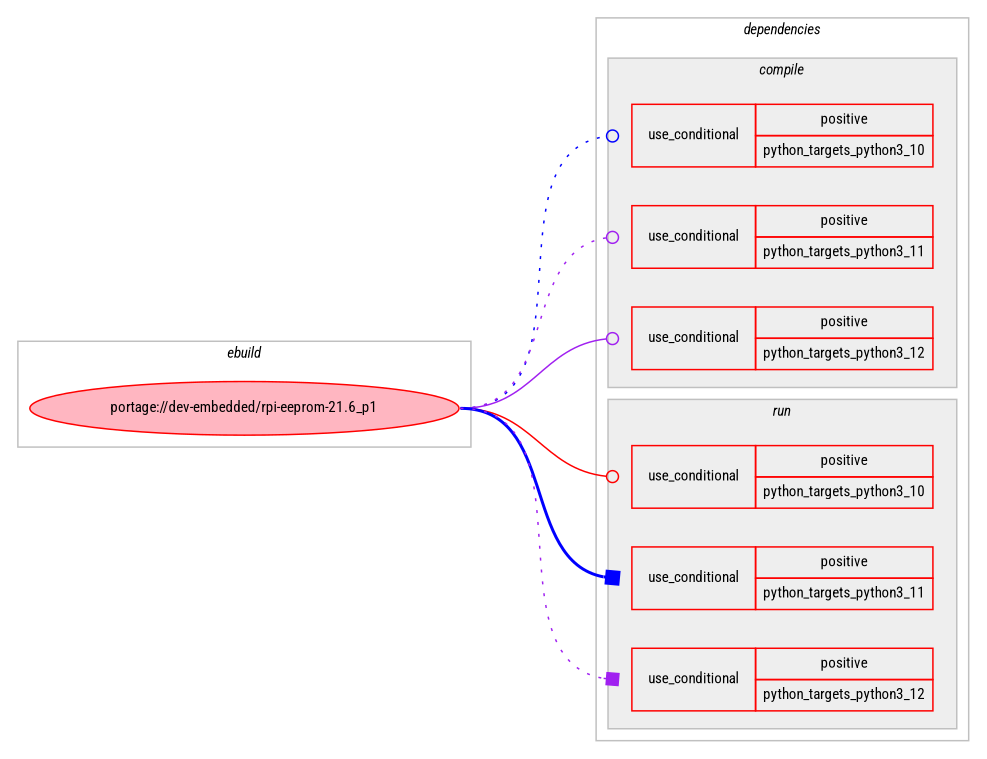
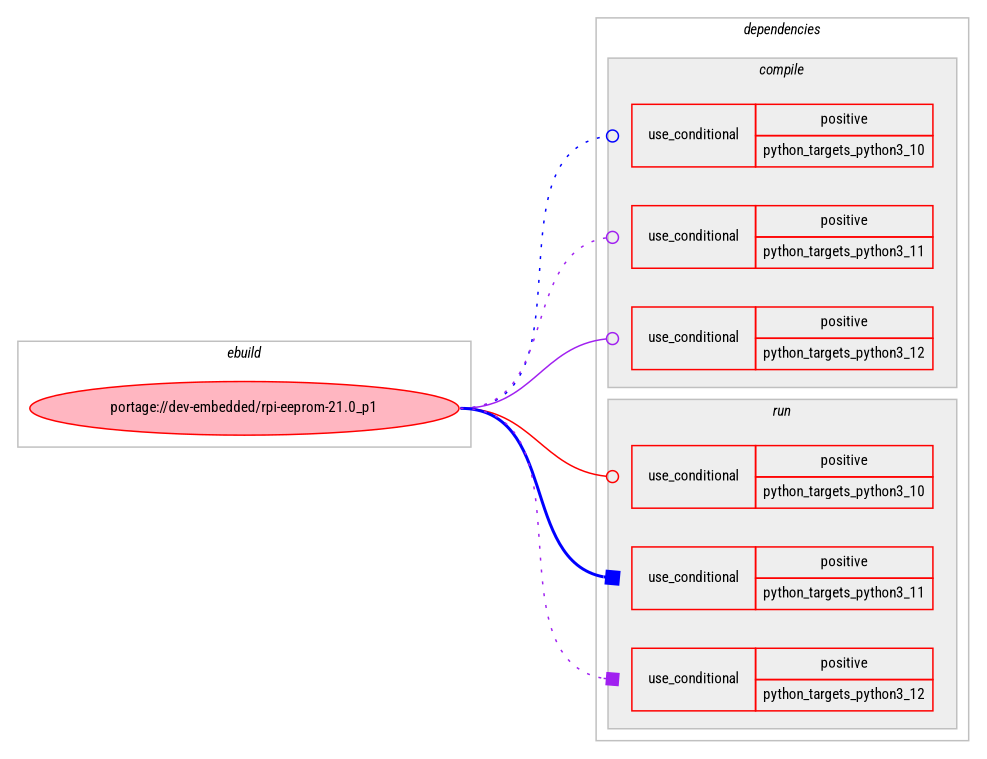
node "portage://dev-embedded/rpi-eeprom-21.6_p1": label "portage://dev-embedded/rpi-eeprom-21.6_p1" -> "portage://dev-embedded/rpi-eeprom-21.0_p1"
